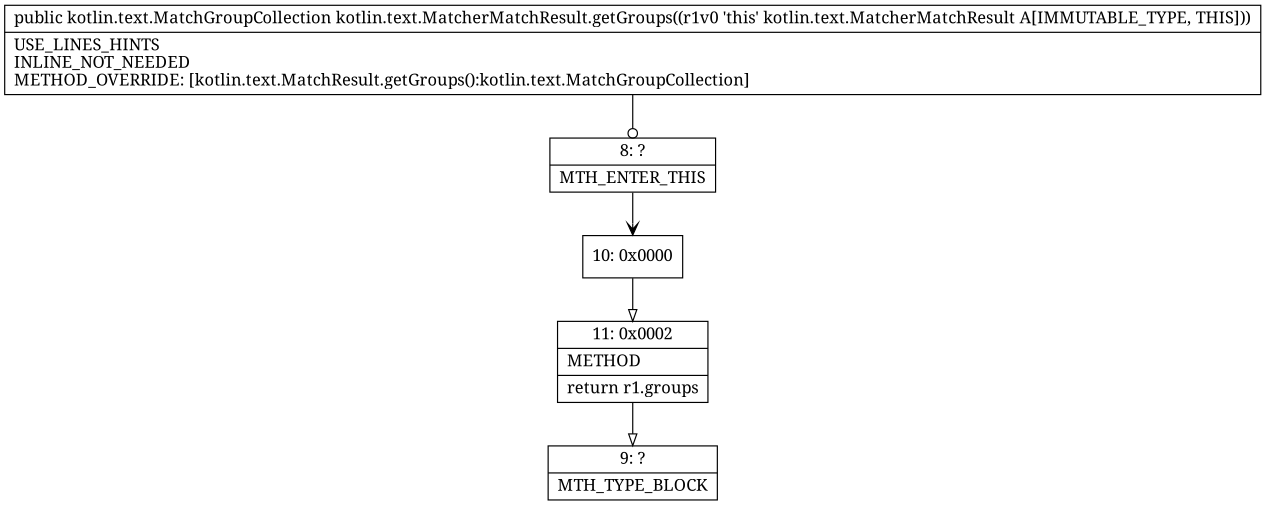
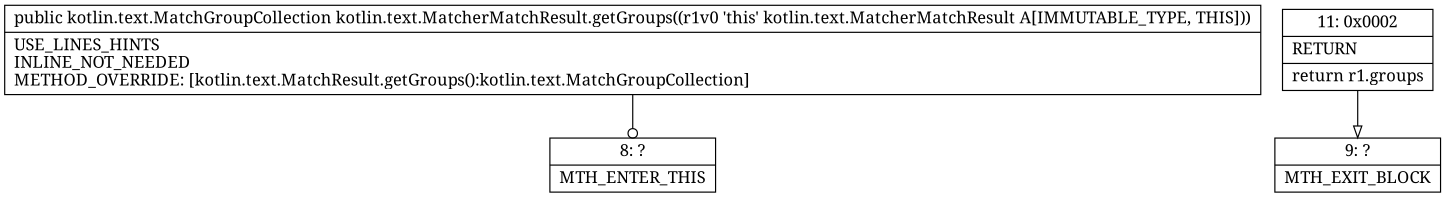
node "10: 0x0000": removed
node "11: 0x0002": text "METHOD" -> "RETURN"
node "9: ?": text "MTH_TYPE_BLOCK" -> "MTH_EXIT_BLOCK"
